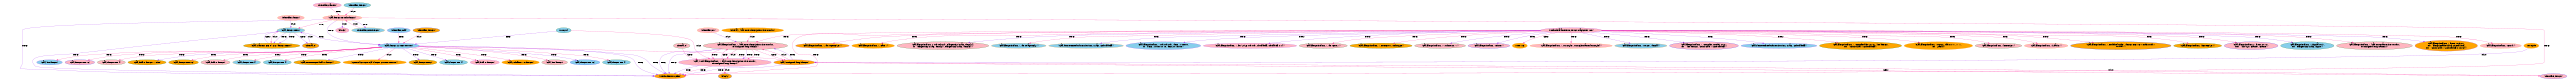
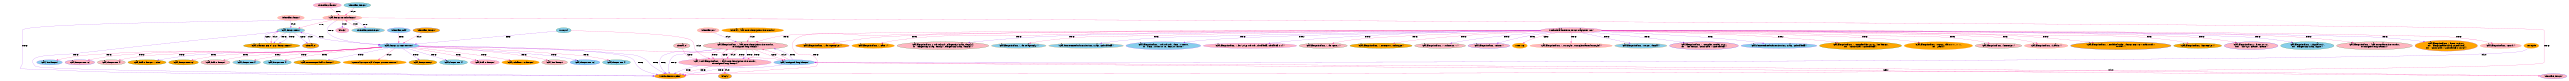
node "(Call,(unsigned long)descsz)": fillcolor orange -> skyblue
